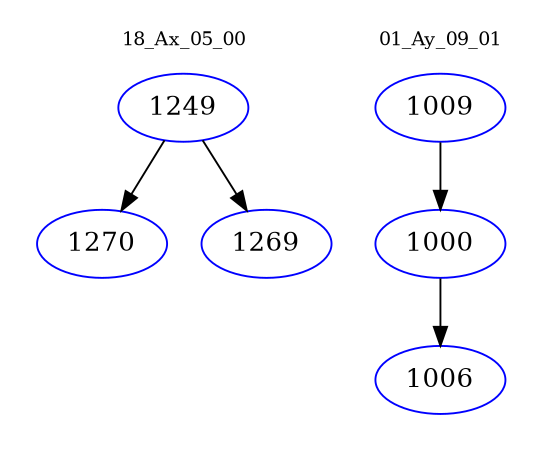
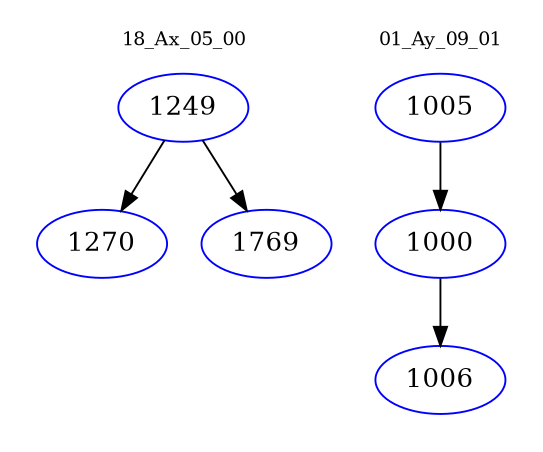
node "1009": label "1009" -> "1005"
node "1269": label "1269" -> "1769"
